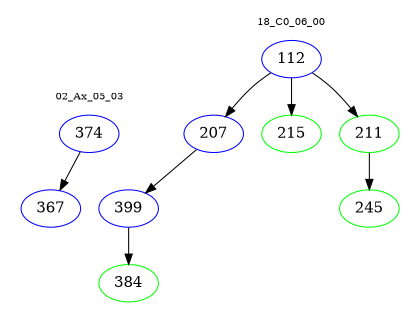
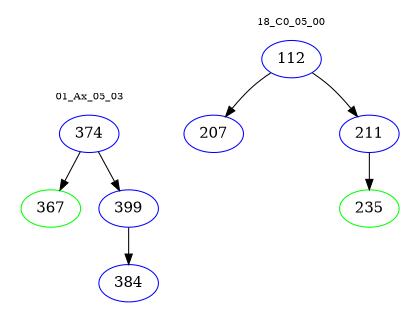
cluster "18_C0_06_00": label "18_C0_06_00" -> "18_C0_05_00"
cluster "02_Ax_05_03": label "02_Ax_05_03" -> "01_Ax_05_03"
node "215": removed
node "211": color green -> blue
edge "207" -> "399": now "374" -> "399"
node "367": color blue -> green
node "245": label "245" -> "235"
node "384": color green -> blue
